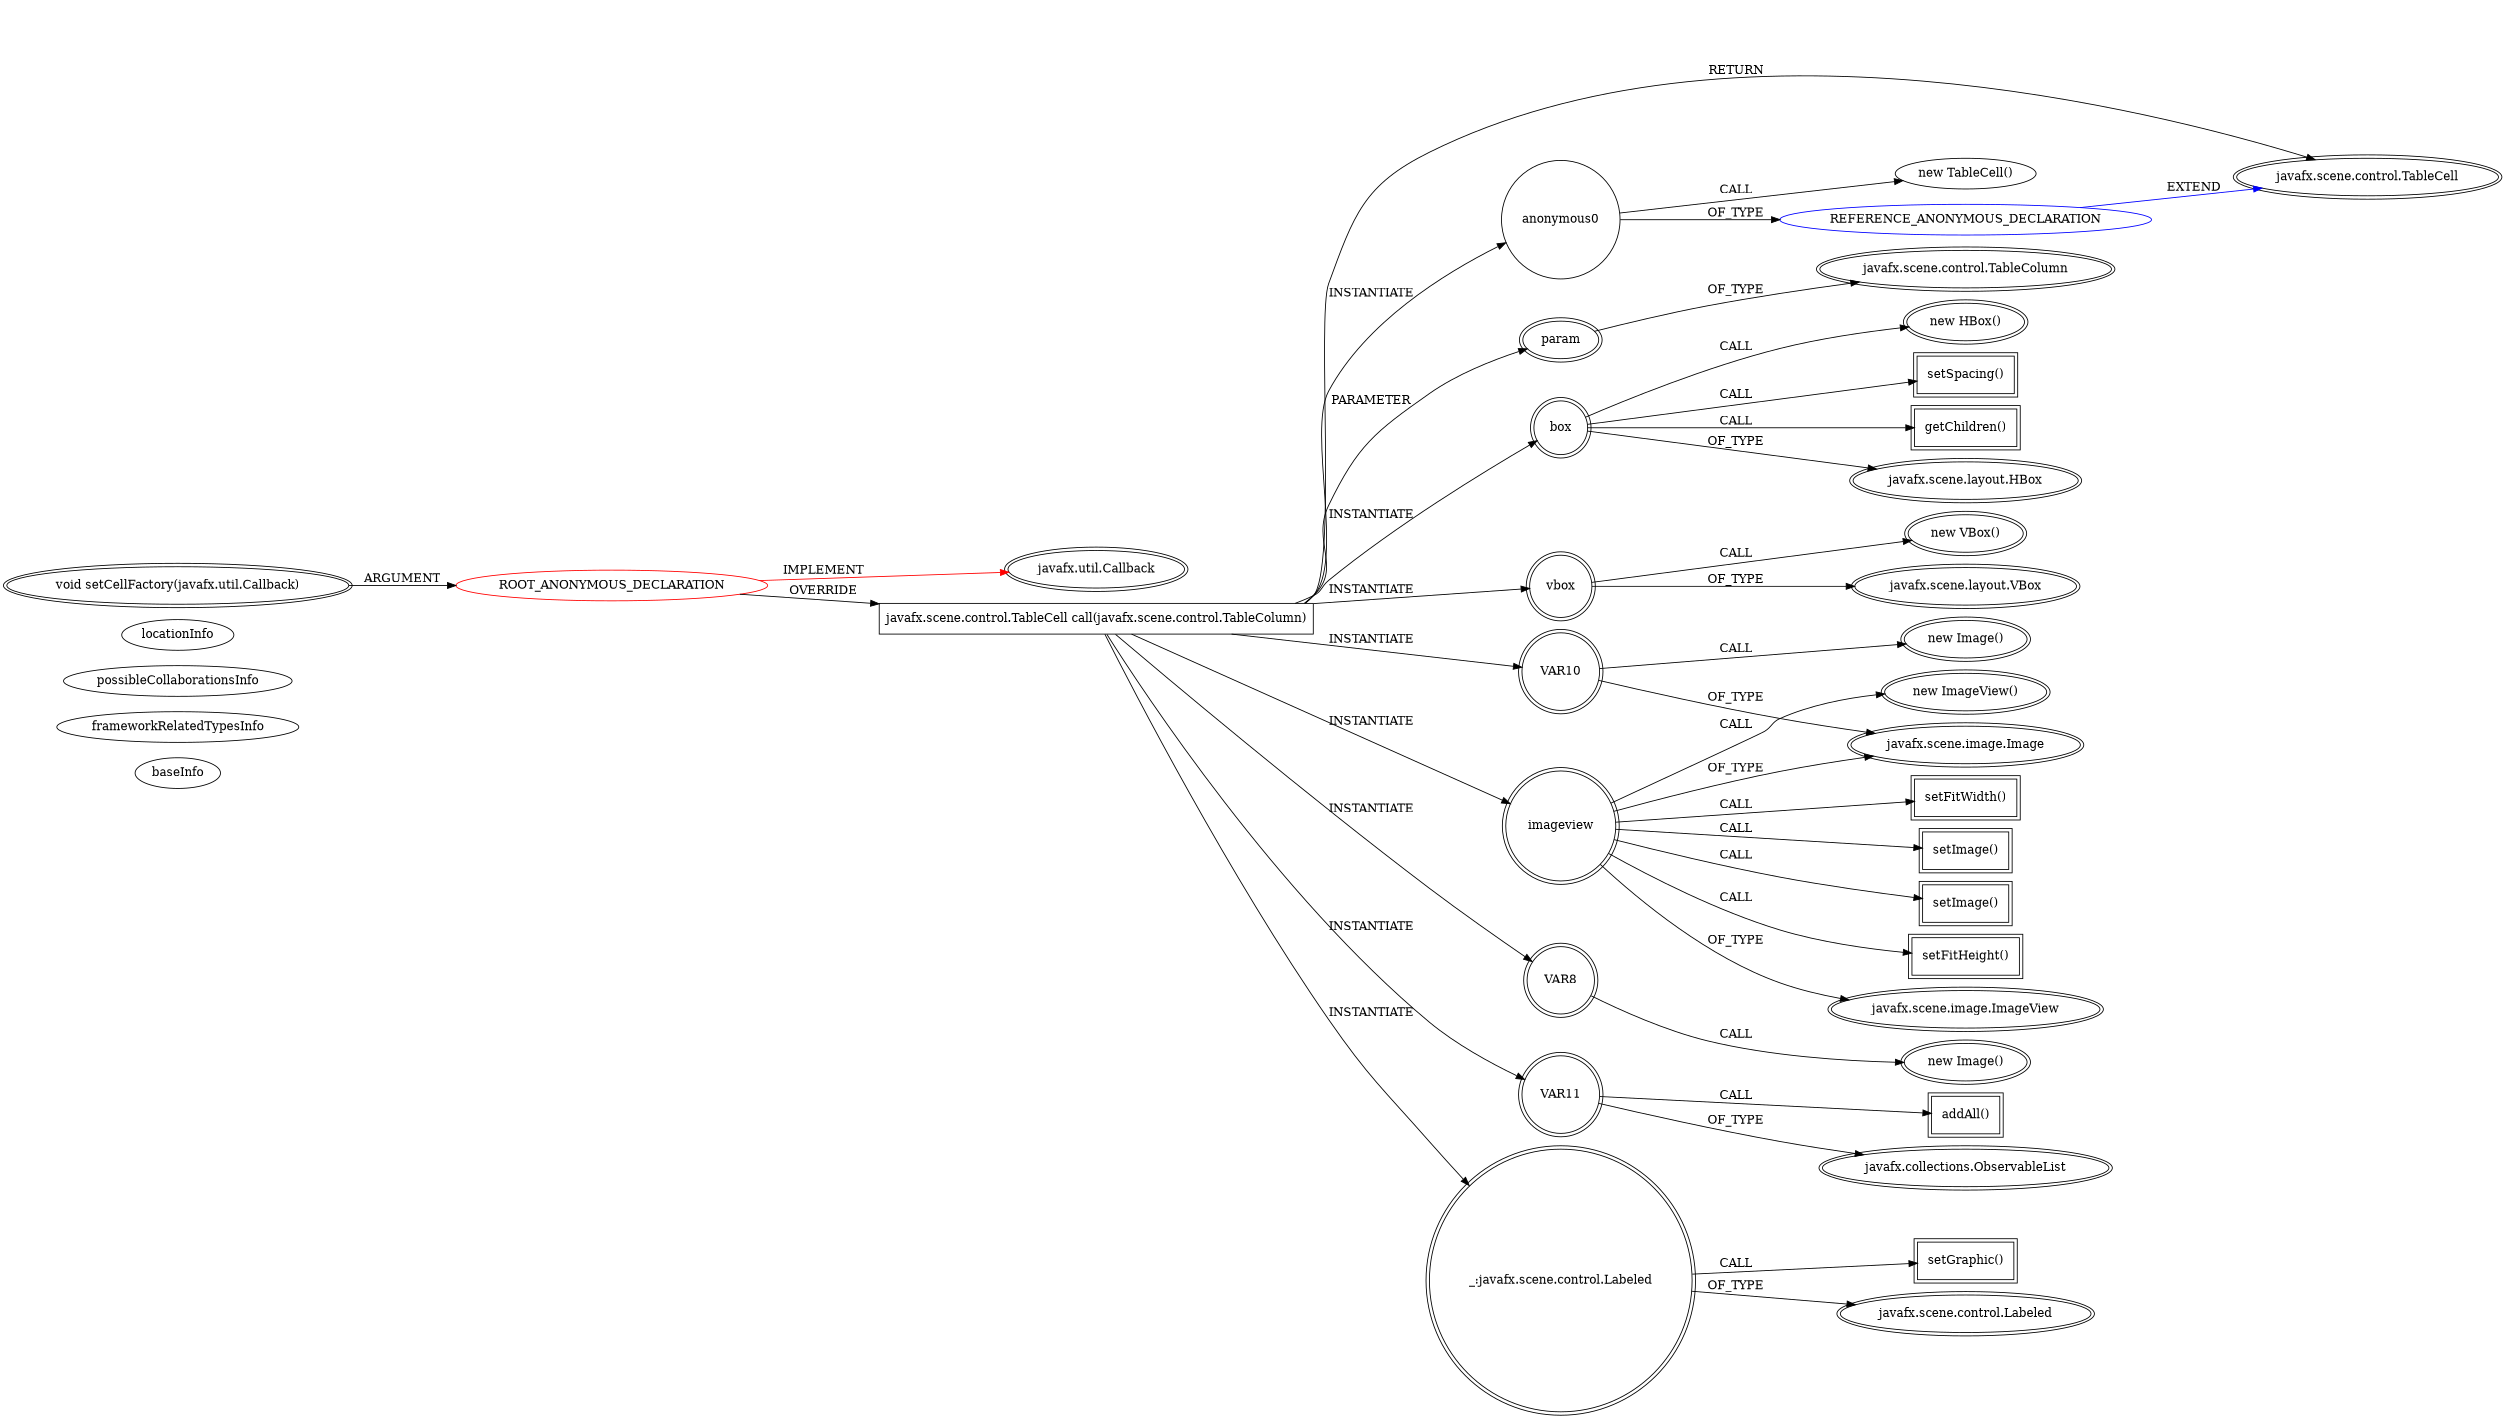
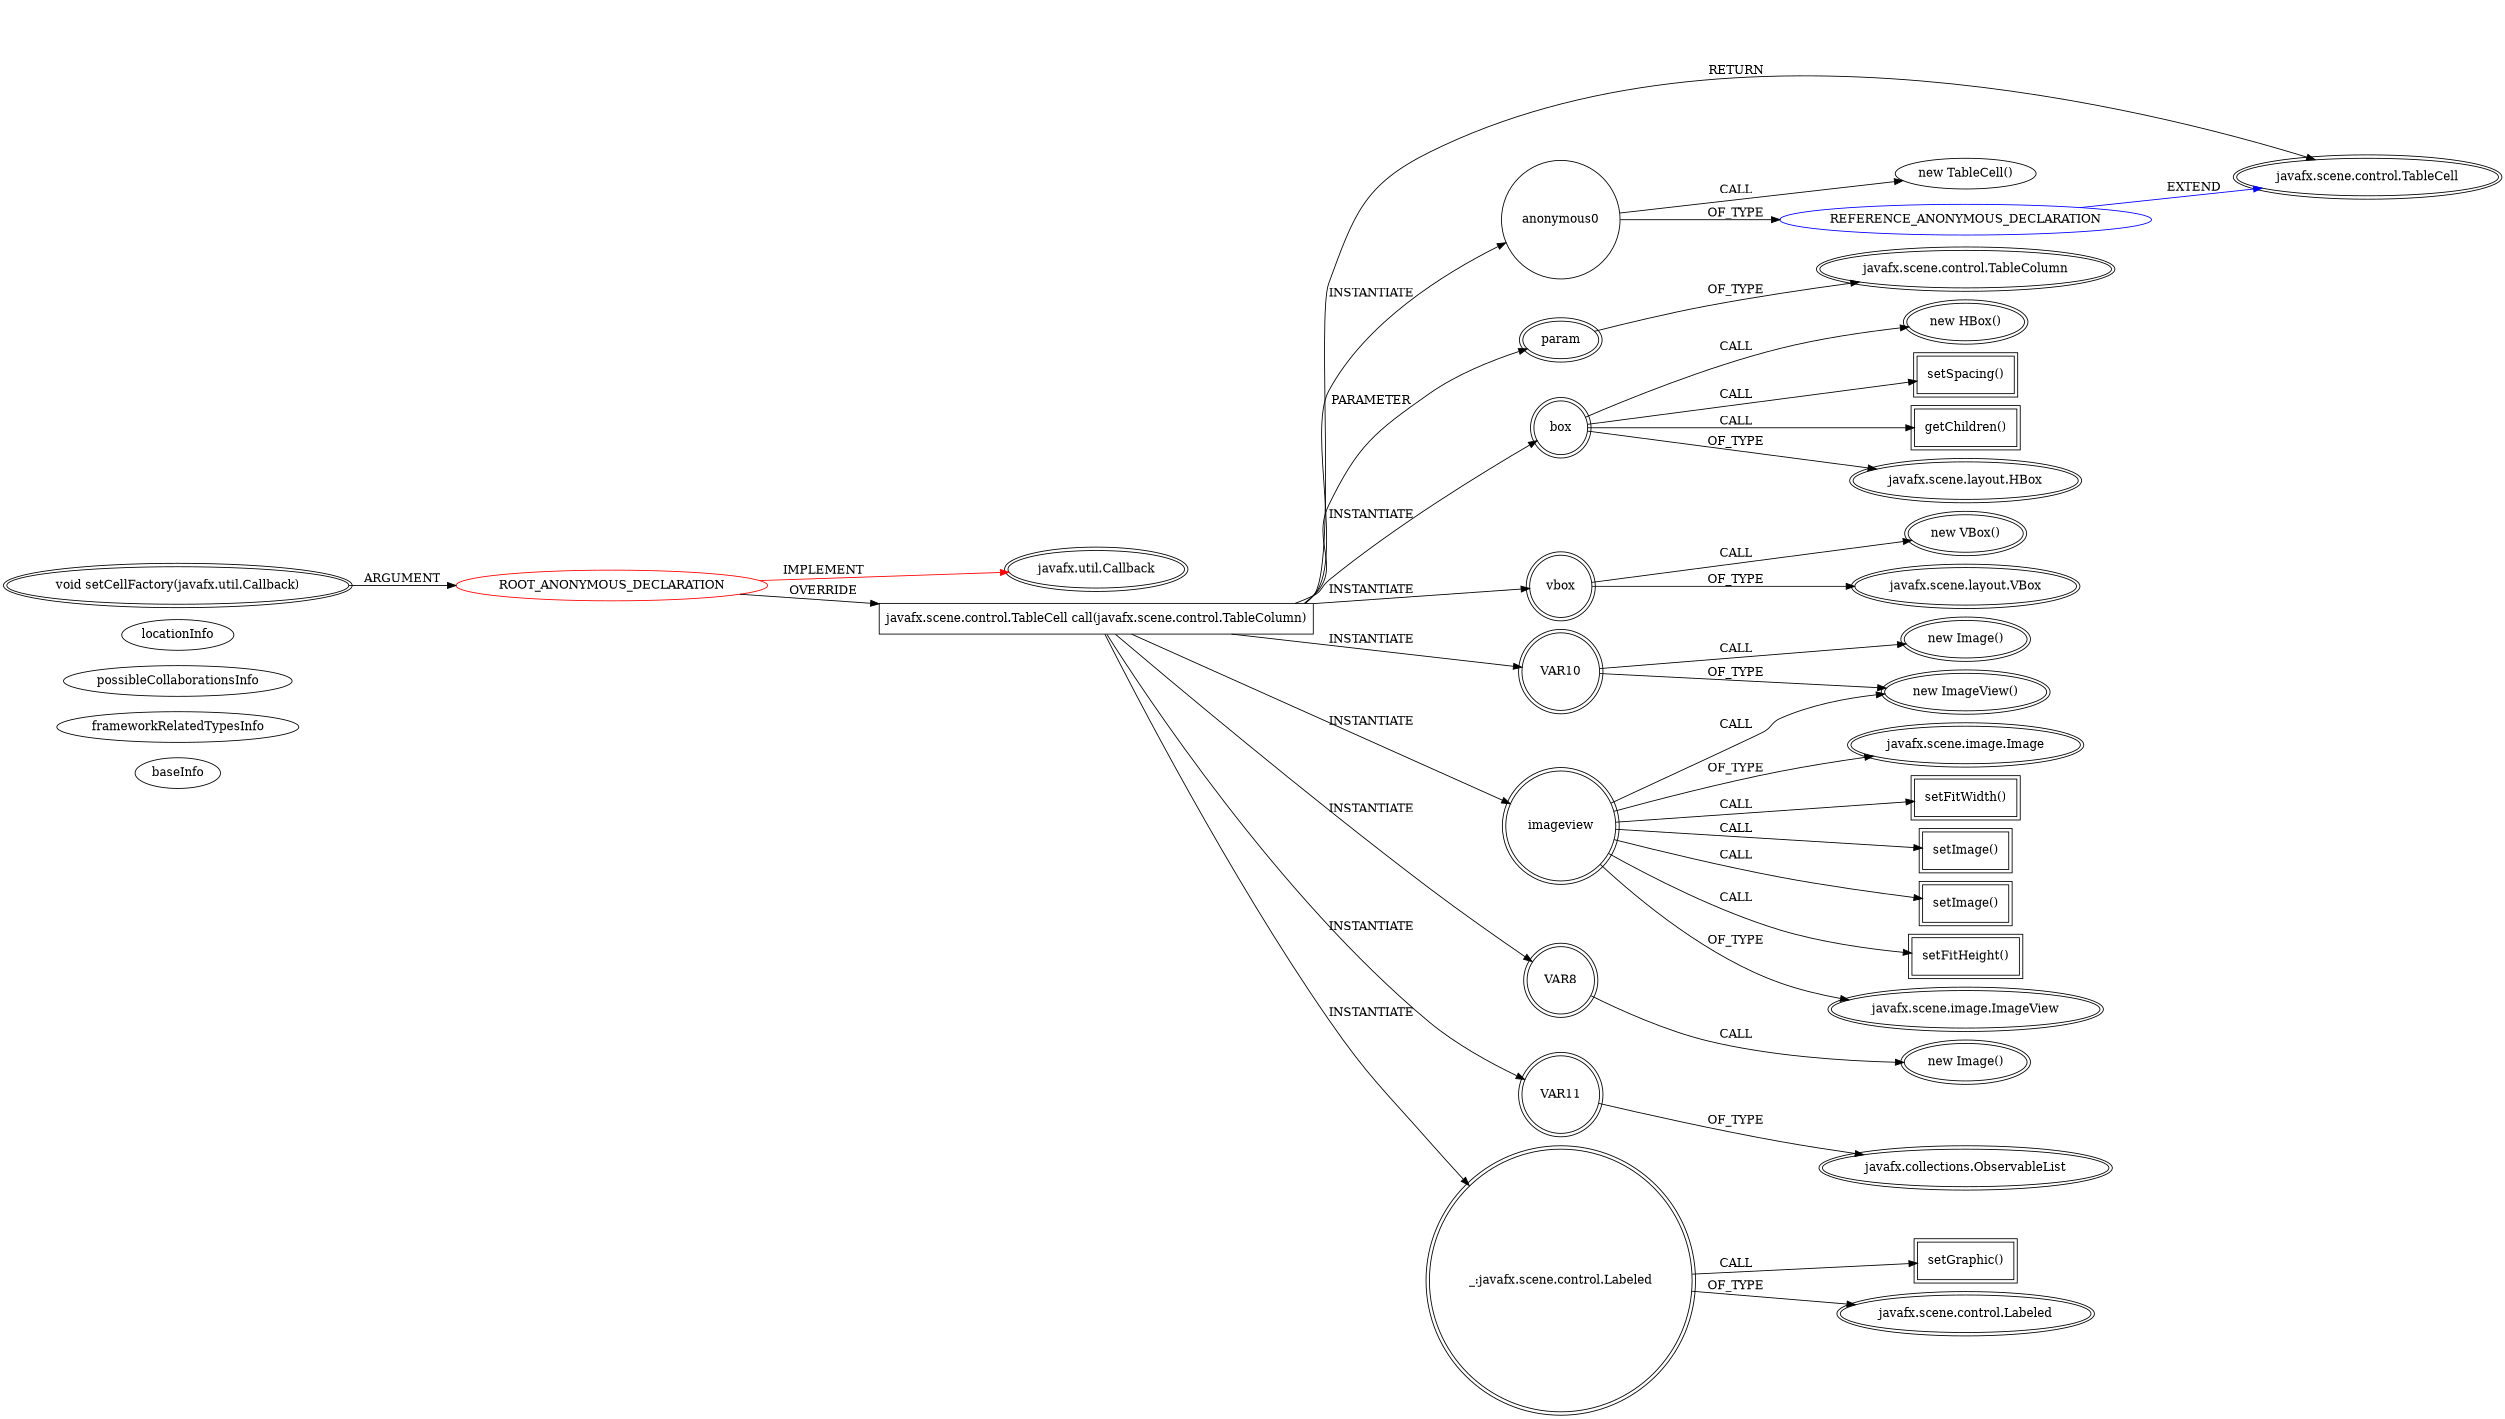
edge "VAR10" -> "javafx.scene.image.Image": now "VAR10" -> "new ImageView()"
node "addAll()": removed
